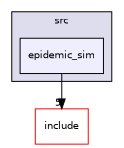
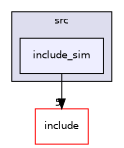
node "epidemic_sim": label "epidemic_sim" -> "include_sim"
